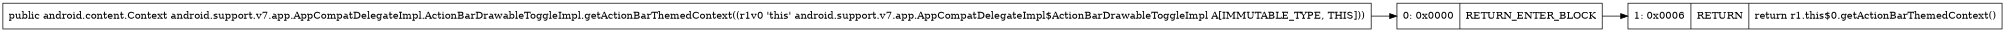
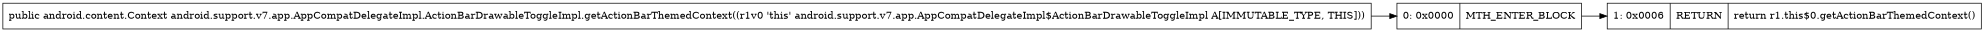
node "0: 0x0000": text "RETURN_ENTER_BLOCK" -> "MTH_ENTER_BLOCK"
